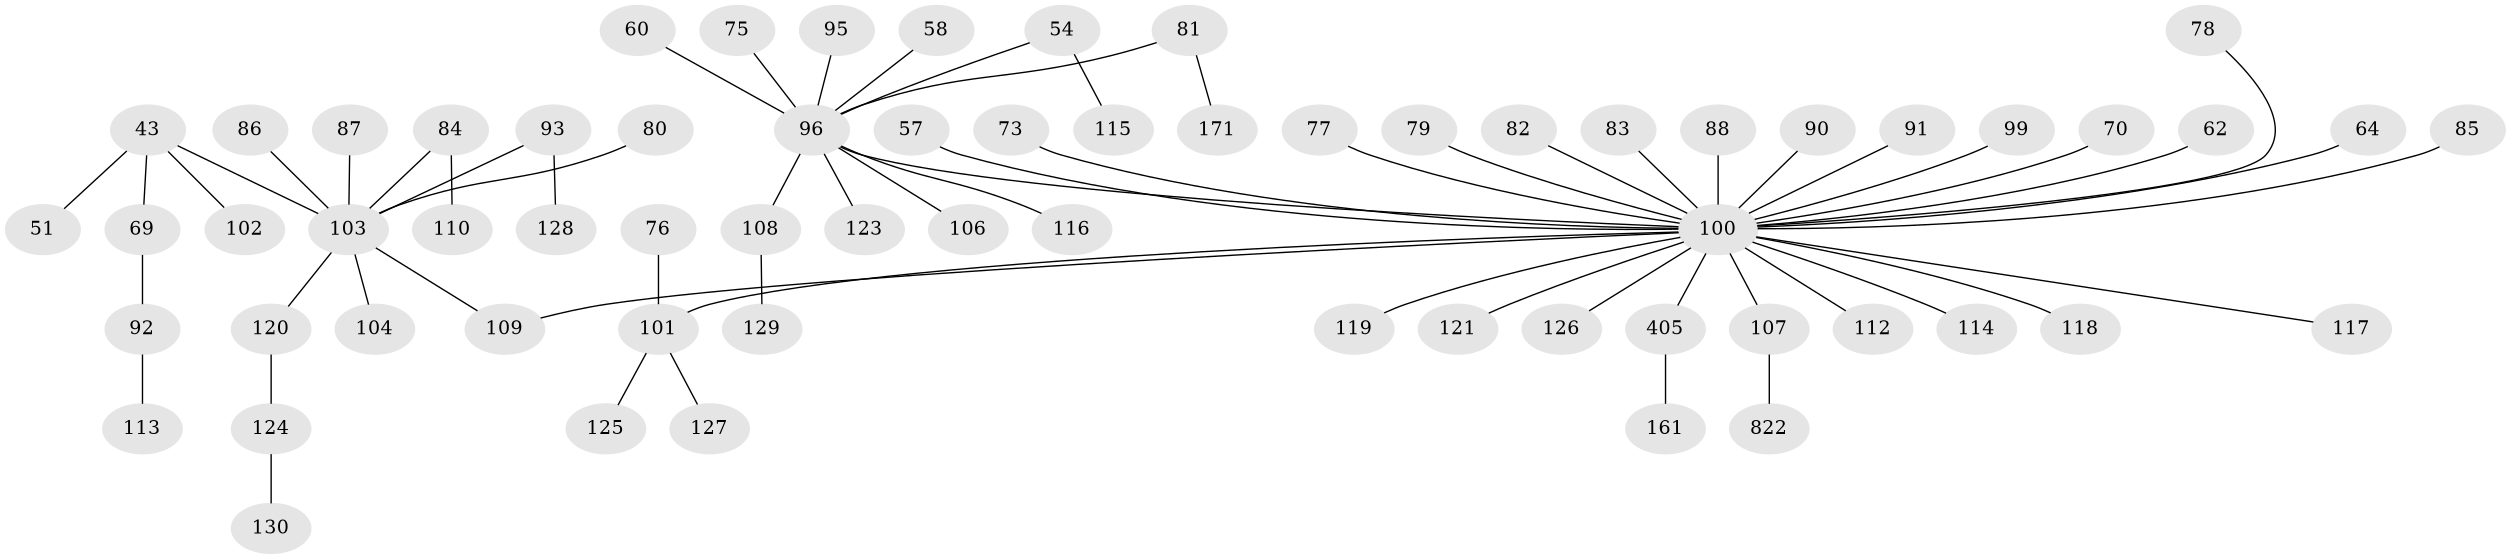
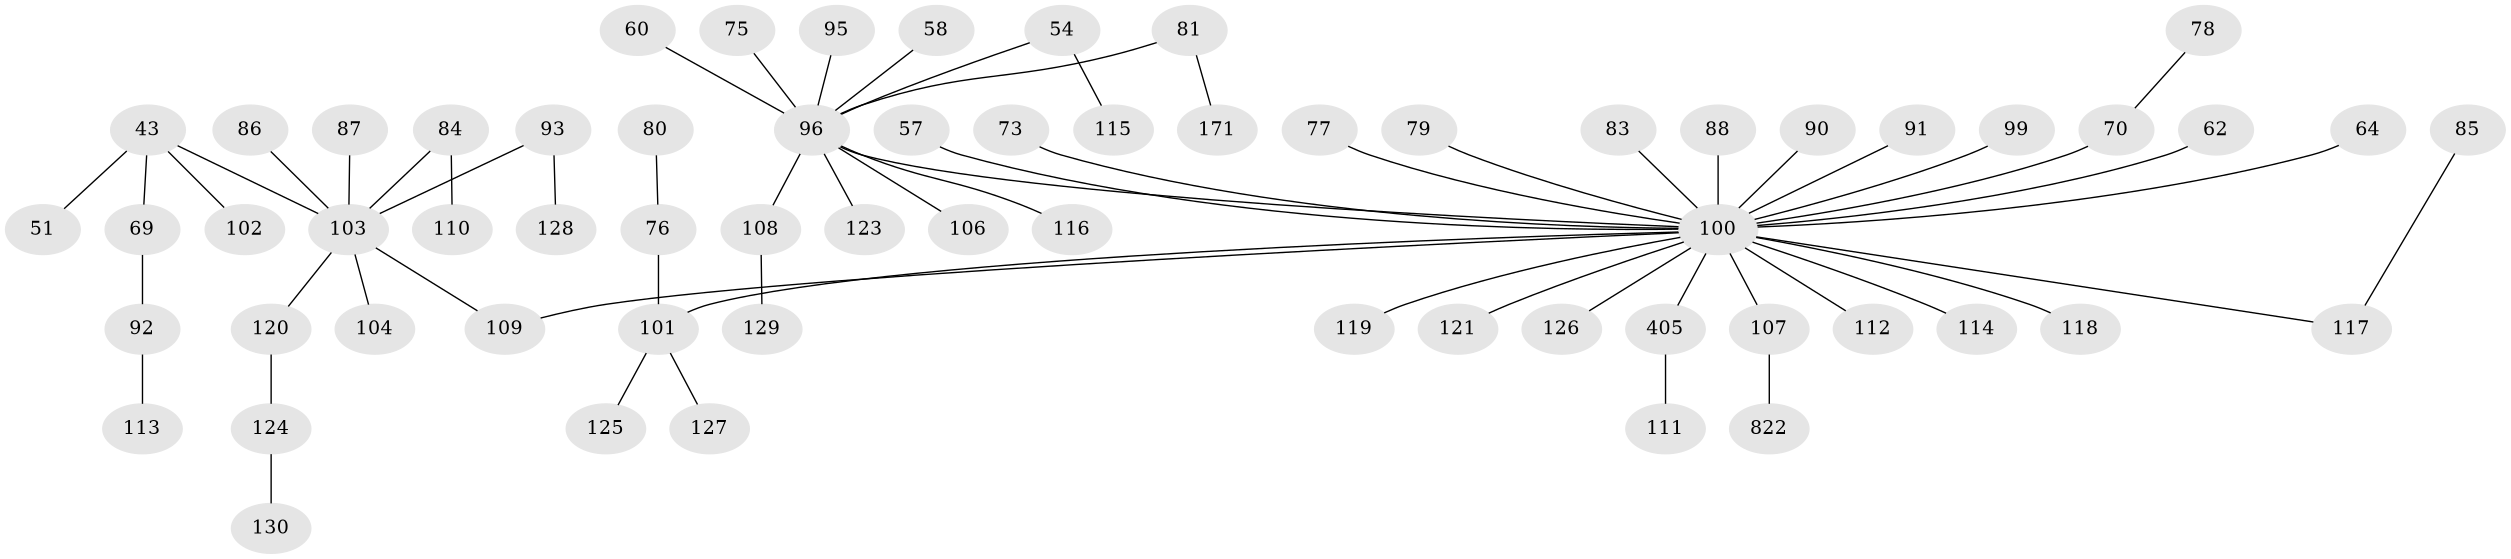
node "82": removed
edge "80" -- "103": now "80" -- "76"
edge "78" -- "100": now "78" -- "70"
edge "85" -- "100": now "85" -- "117"
node "161": label "161" -> "111"
